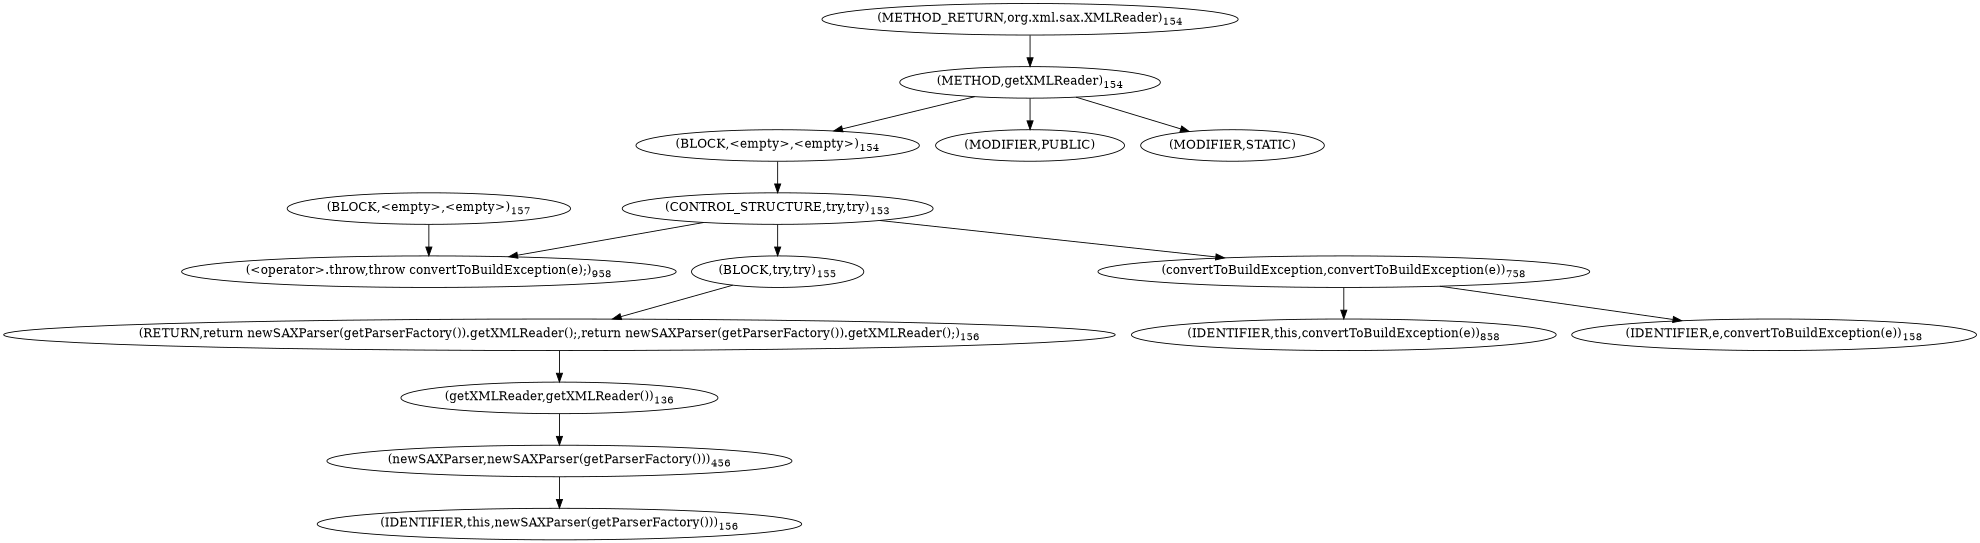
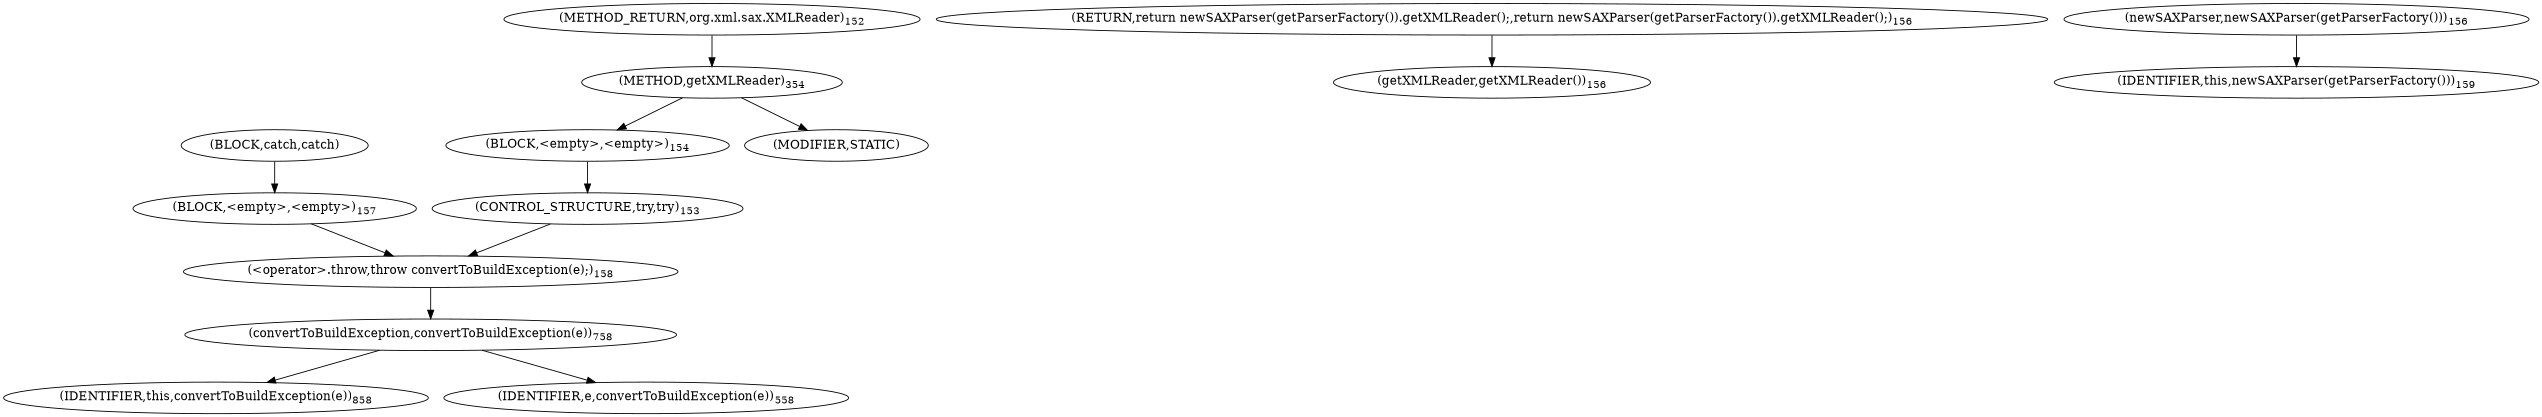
node "(METHOD_RETURN,org.xml.sax.XMLReader)": text "154" -> "152"
node "(METHOD,getXMLReader)": text "154" -> "354"
node "(BLOCK,catch,catch)": added
node "(MODIFIER,PUBLIC)": removed
edge "(CONTROL_STRUCTURE,try,try)" -> "(convertToBuildException,convertToBuildException(e))": now "(<operator>.throw,throw convertToBuildException(e);)" -> "(convertToBuildException,convertToBuildException(e))"
node "(<operator>.throw,throw convertToBuildException(e);)": text "958" -> "158"
node "(BLOCK,try,try)": removed
node "(IDENTIFIER,e,convertToBuildException(e))": text "158" -> "558"
node "(getXMLReader,getXMLReader())": text "136" -> "156"
edge "(getXMLReader,getXMLReader())" -> "(newSAXParser,newSAXParser(getParserFactory()))": removed
node "(newSAXParser,newSAXParser(getParserFactory()))": text "456" -> "156"
node "(IDENTIFIER,this,newSAXParser(getParserFactory()))": text "156" -> "159"
